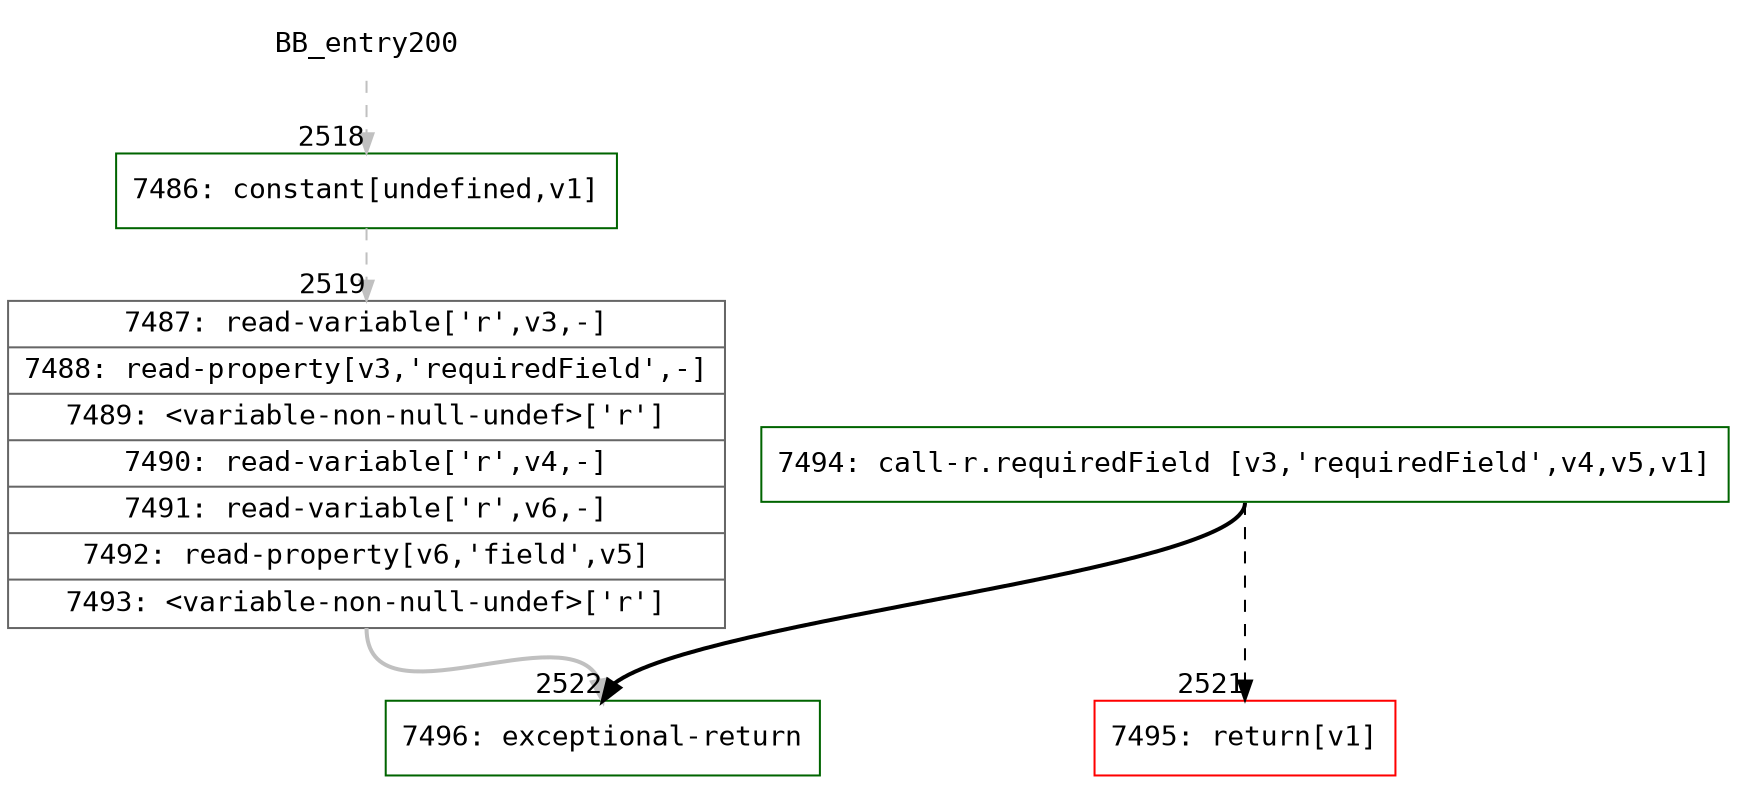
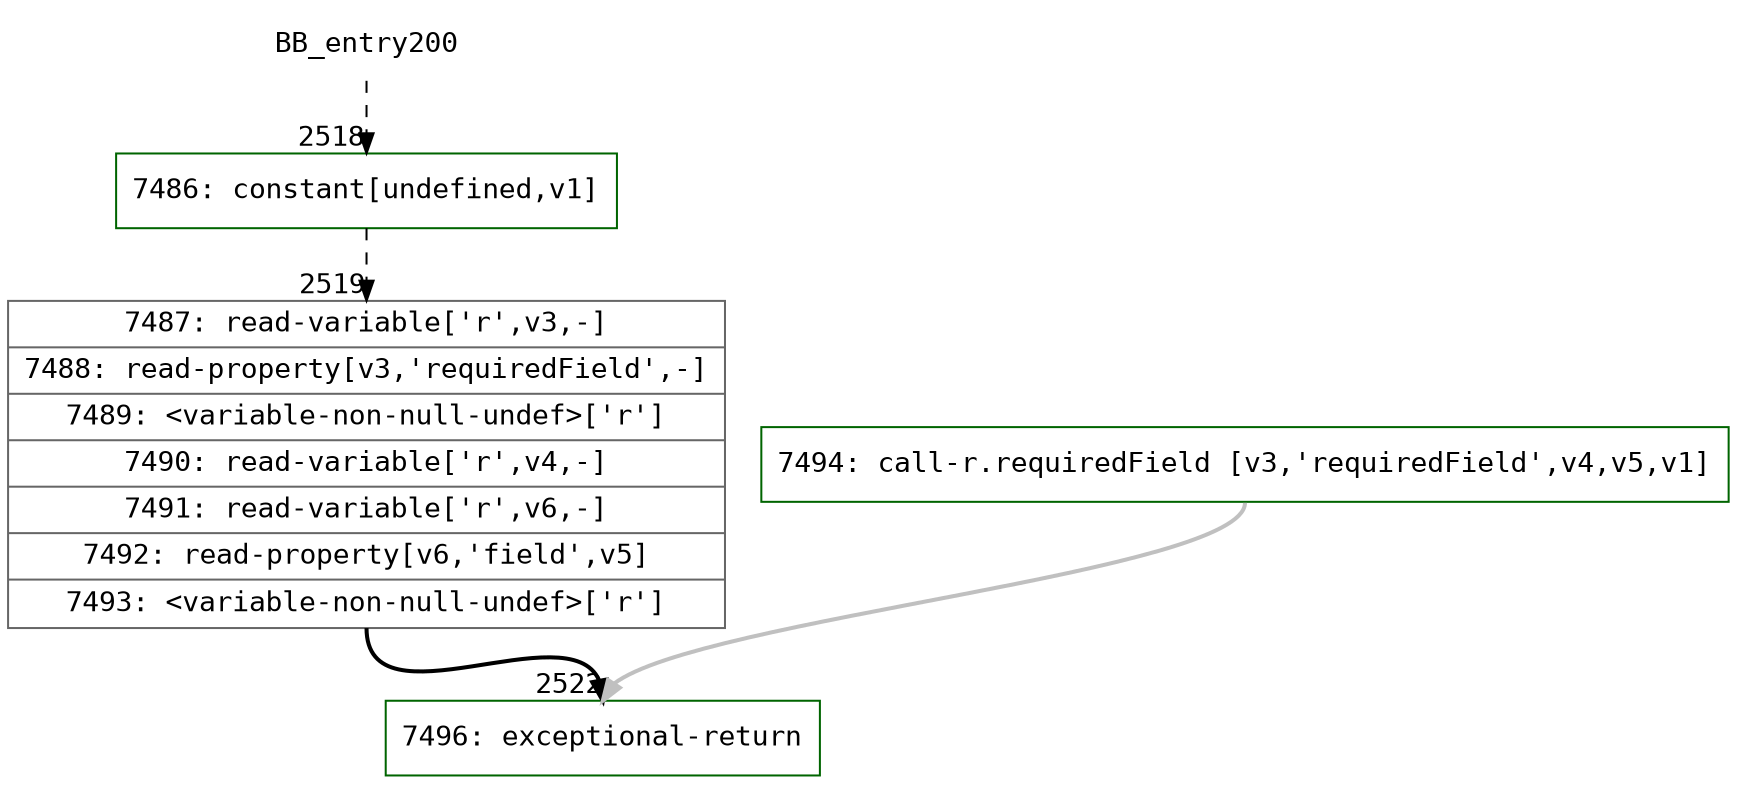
edge "BB_entry200" -> "7486: constant[undefined,v1]": color gray -> black
edge "7486: constant[undefined,v1]" -> "7487: read-variable['r',v3,-]": color gray -> black
edge "7494: call-r.requiredField [v3,'requiredField',v4,v5,v1]" -> "7496: exceptional-return": color black -> gray
edge "7487: read-variable['r',v3,-]" -> "7496: exceptional-return": color gray -> black
node "7495: return[v1]": removed
